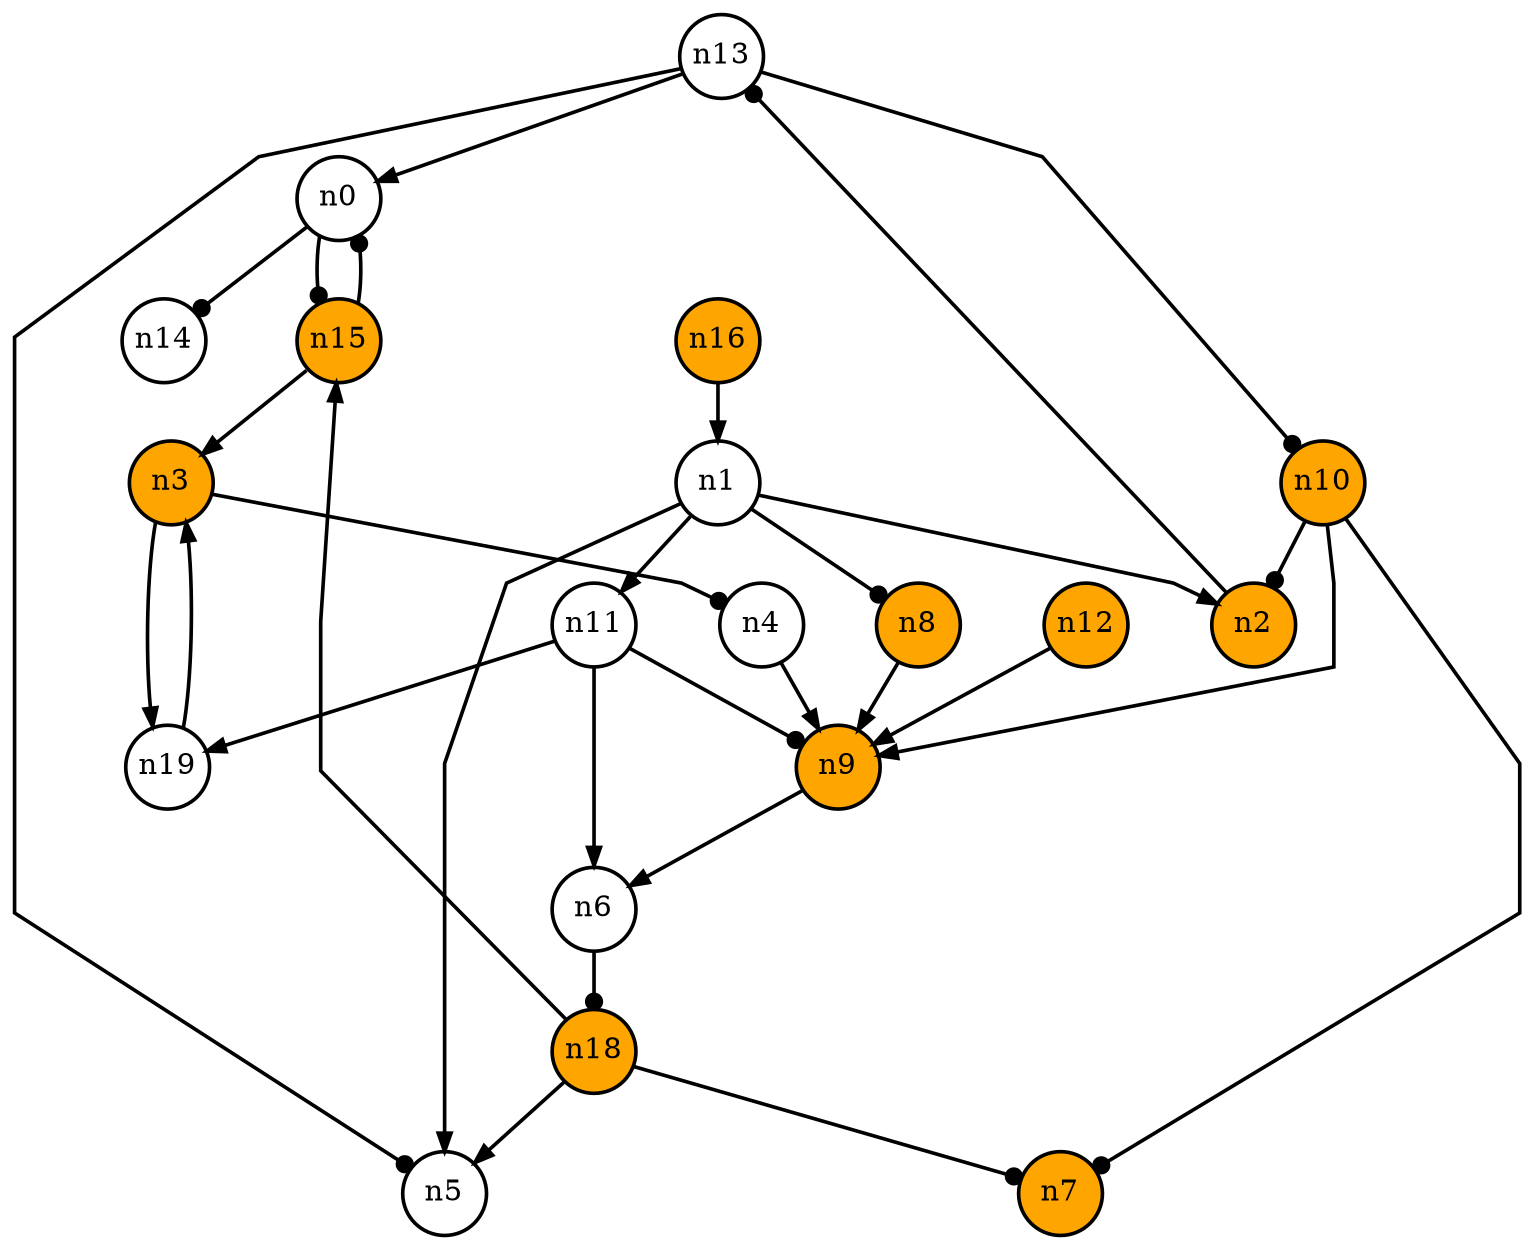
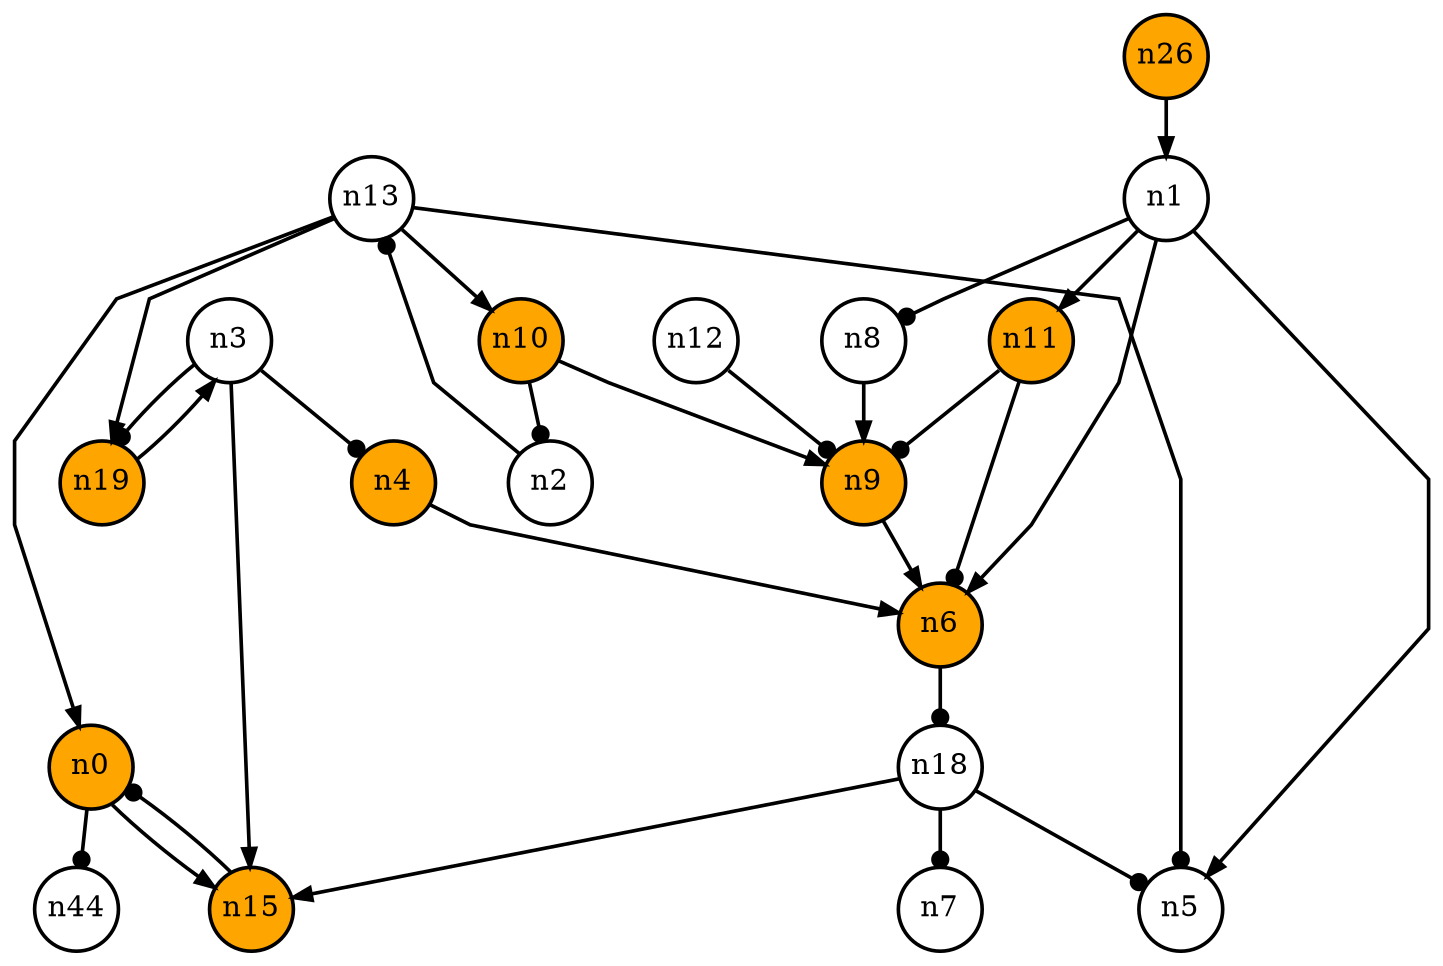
edge "n13" -> "n10": arrowhead dot -> normal
node "n0": fillcolor white -> orange
edge "n0" -> "n15": arrowhead dot -> normal
node "n14": label "n14" -> "n44"
node "n16": label "n16" -> "n26"
edge "n15" -> "n3": reversed
node "n3": fillcolor orange -> white
edge "n1" -> "n2": now "n1" -> "n6"
edge "n3" -> "n19": arrowhead normal -> dot
node "n11": fillcolor white -> orange
node "n4": fillcolor white -> orange
node "n8": fillcolor orange -> white
node "n12": fillcolor orange -> white
node "n2": fillcolor orange -> white
edge "n4" -> "n9": now "n4" -> "n6"
edge "n12" -> "n9": arrowhead normal -> dot
edge "n11" -> "n19": now "n13" -> "n19"
edge "n11" -> "n6": arrowhead normal -> dot
node "n19": fillcolor white -> orange
node "n6": fillcolor white -> orange
edge "n10" -> "n7": removed
node "n18": fillcolor orange -> white
edge "n18" -> "n5": arrowhead normal -> dot
node "n7": fillcolor orange -> white
